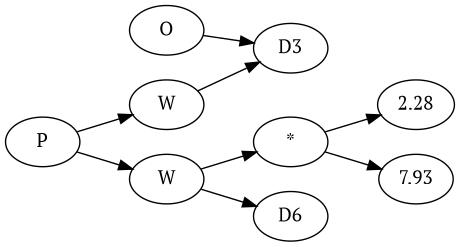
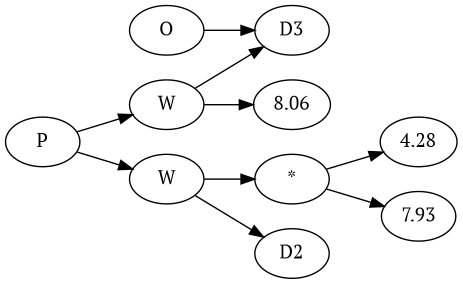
node "8.06": added
node "2.28": label "2.28" -> "4.28"
node "D6": label "D6" -> "D2"
